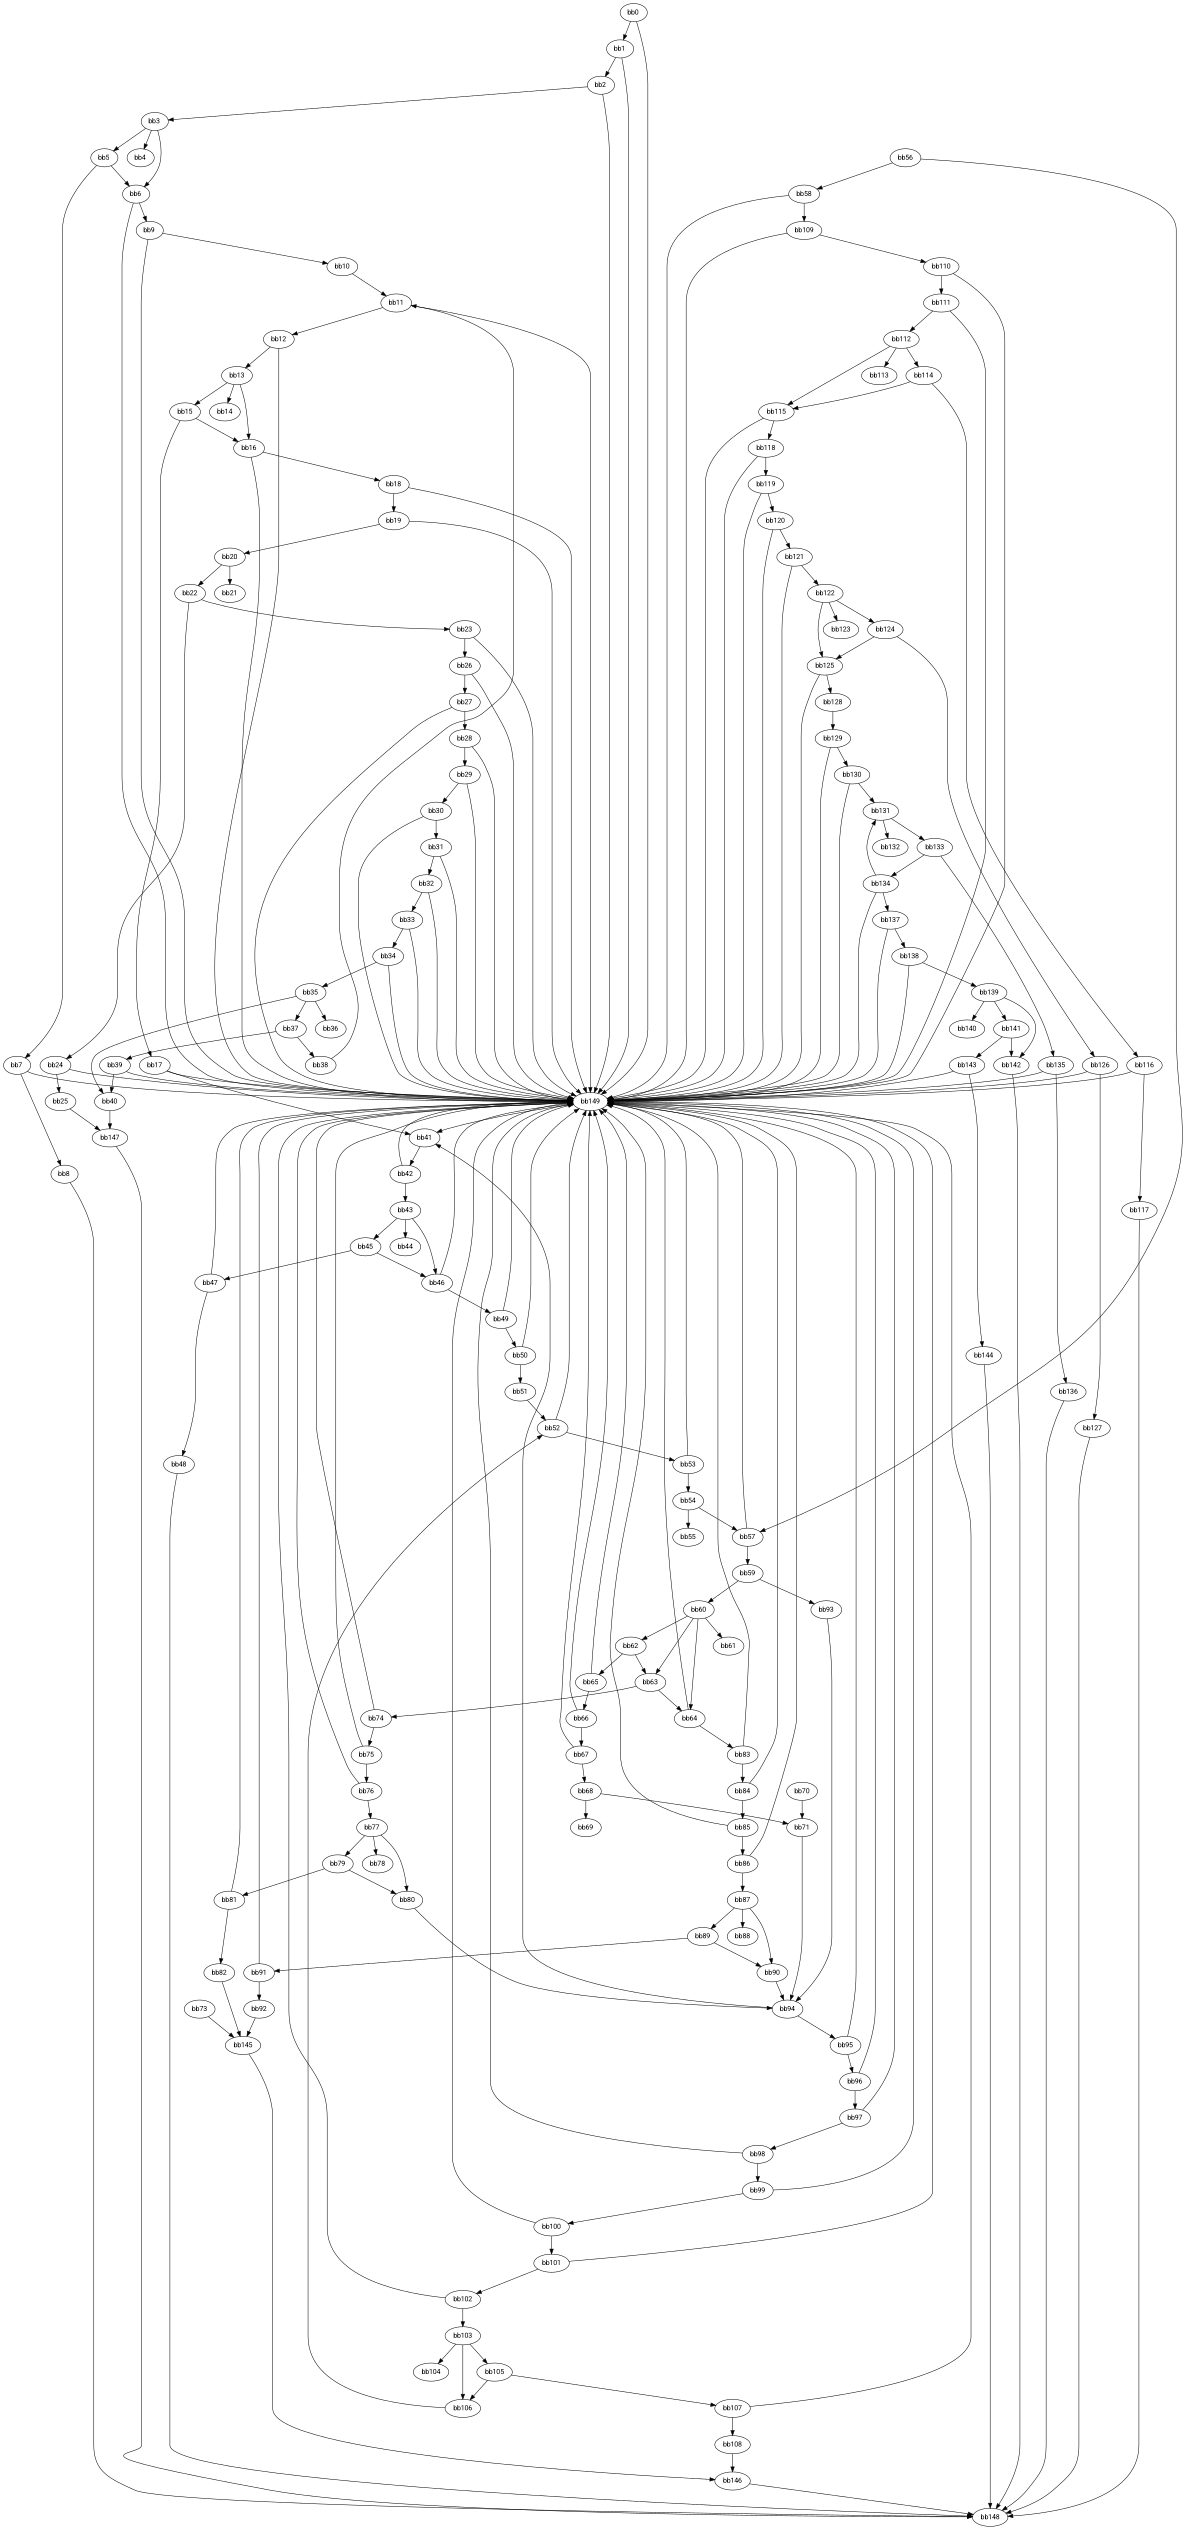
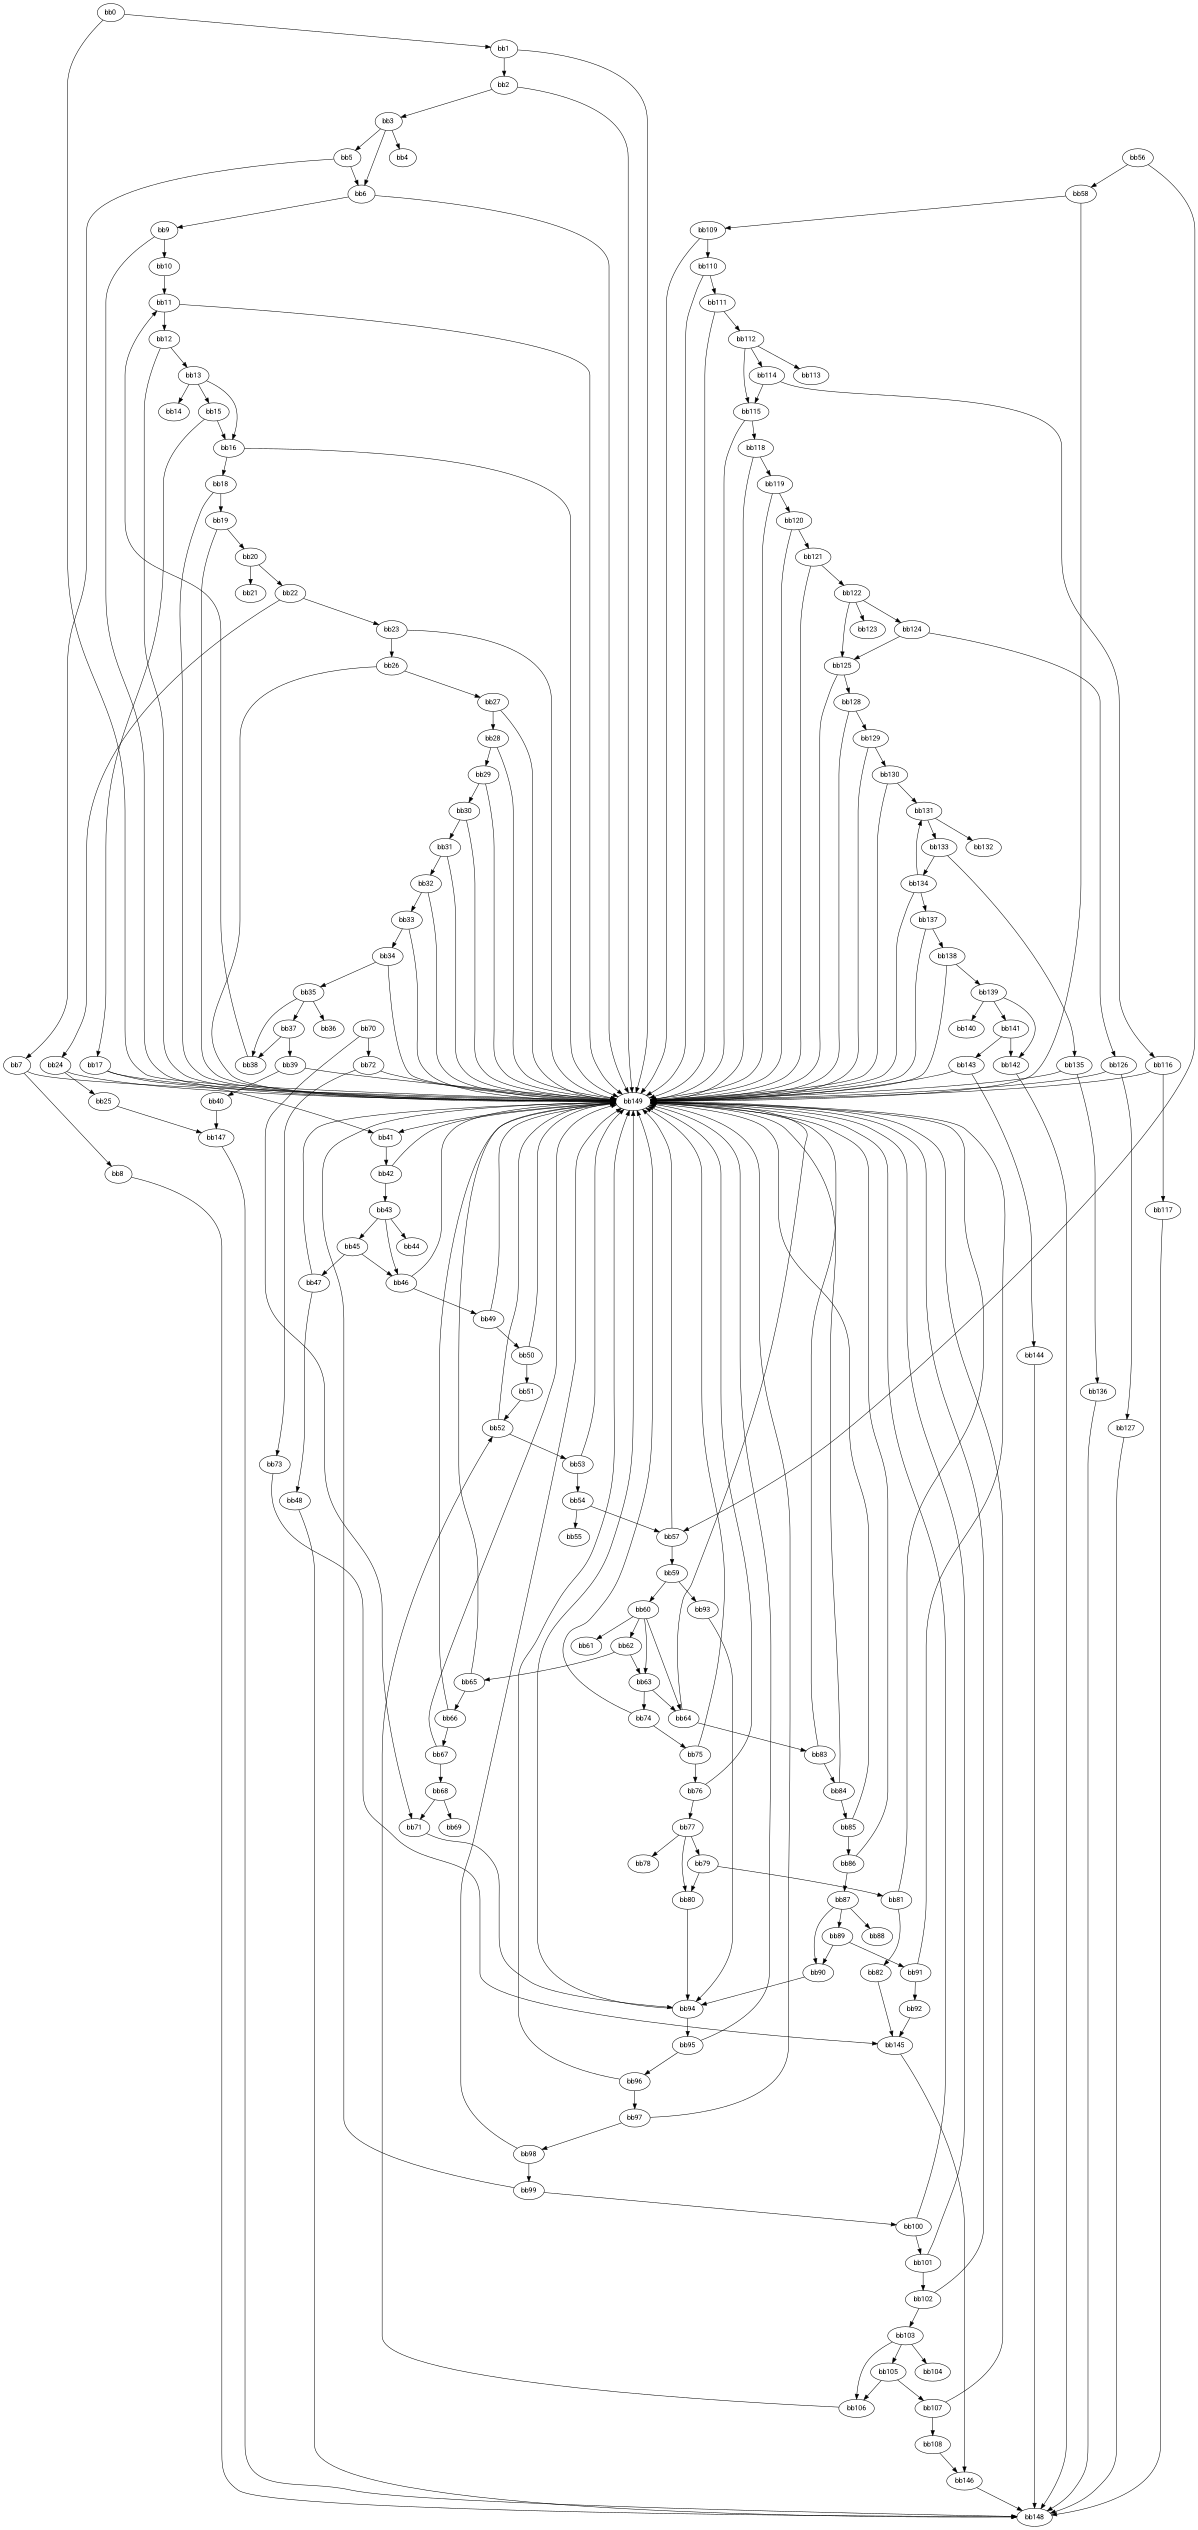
edge "bb128" -> "bb149": added
edge "bb35" -> "bb40": now "bb35" -> "bb38"
node "bb72": added
edge "bb94" -> "bb41": now "bb94" -> "bb149"
